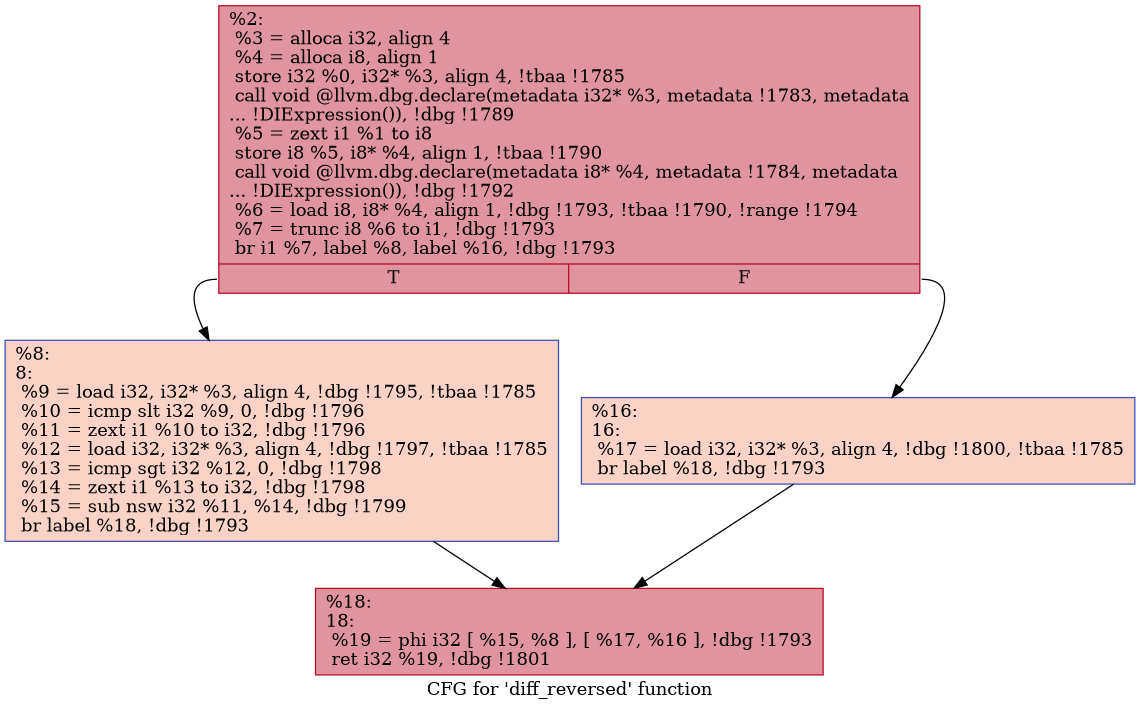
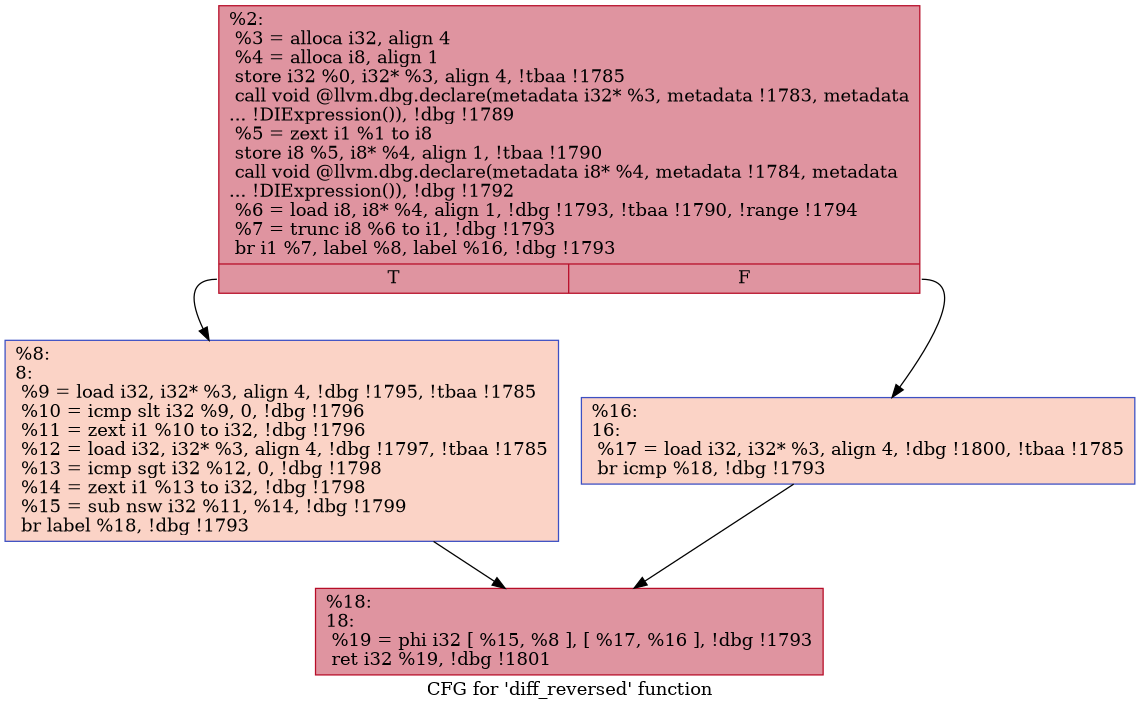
node "%16:": text "br label %18, !dbg !1793" -> "br icmp %18, !dbg !1793"
